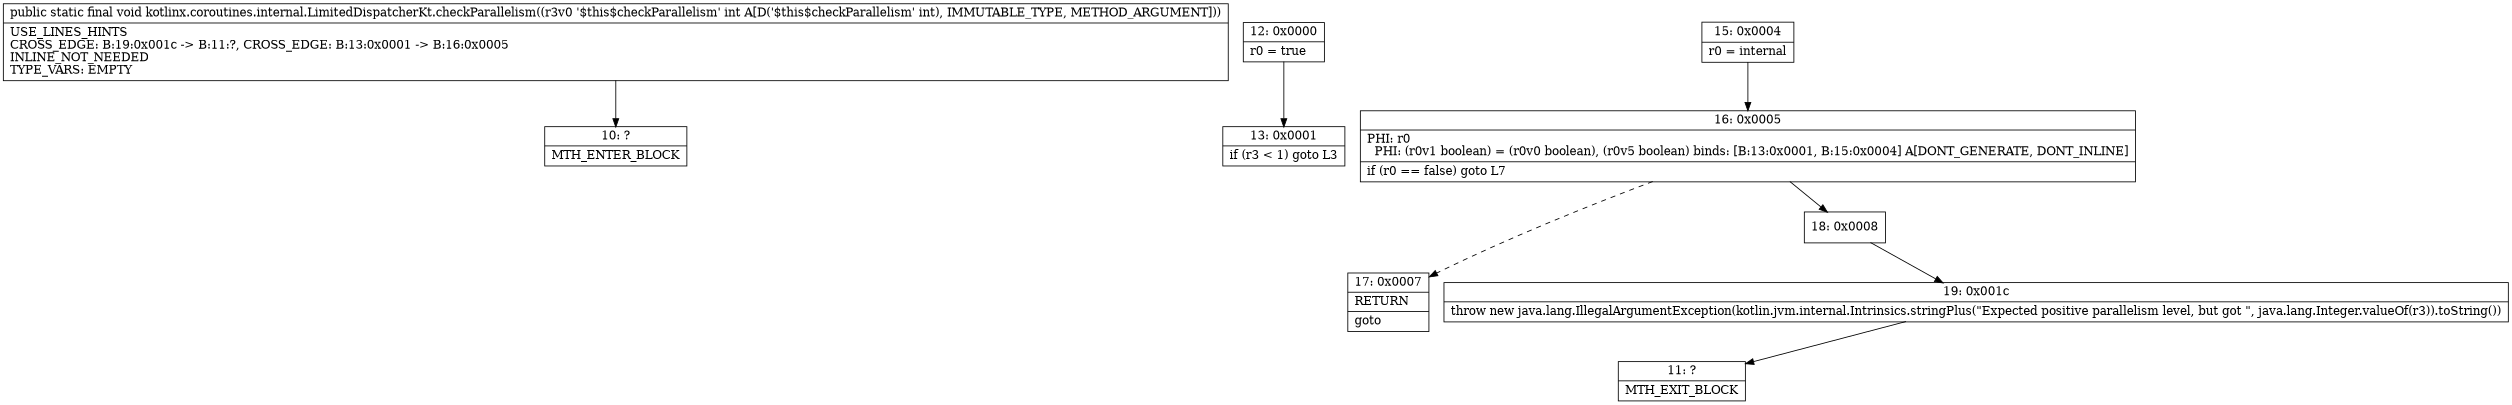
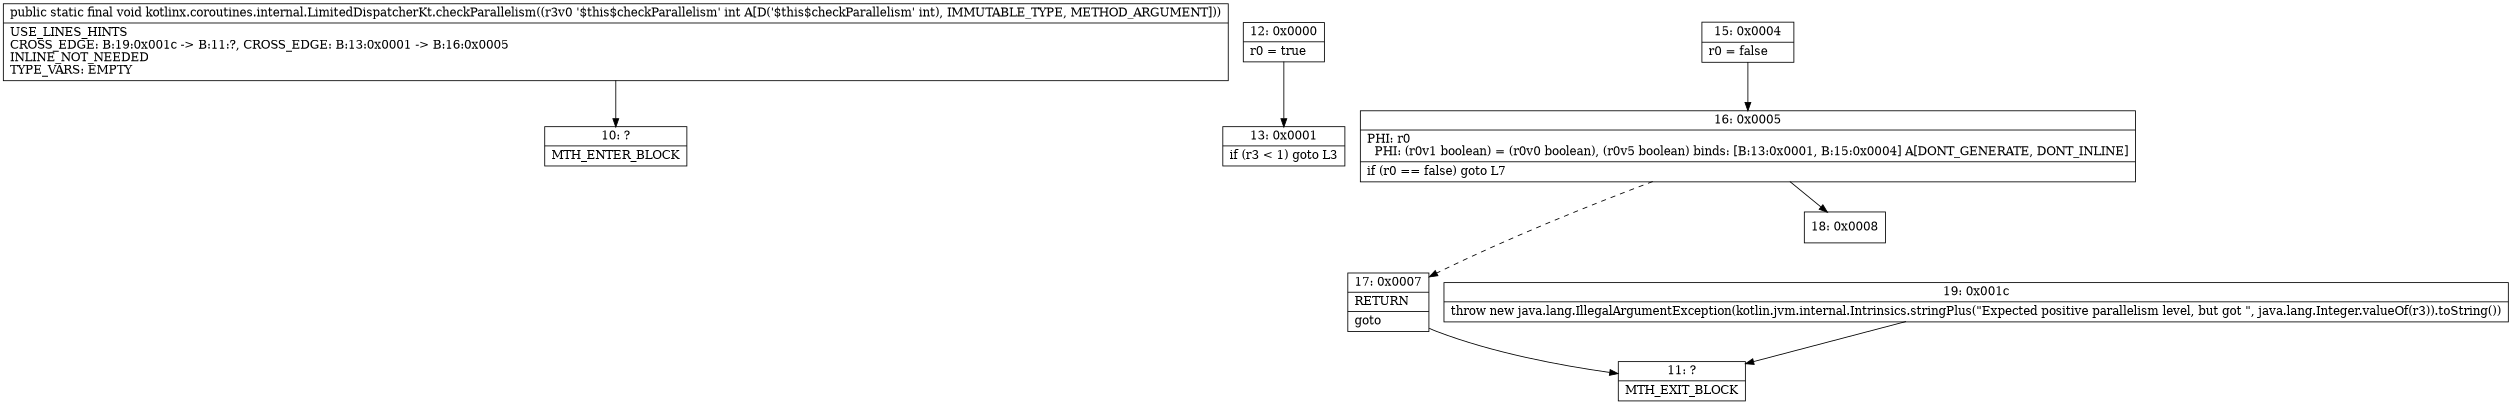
node "15: 0x0004": text "r0 = internal" -> "r0 = false"
edge "18: 0x0008" -> "19: 0x001c": removed
edge "17: 0x0007" -> "11: ?": added
